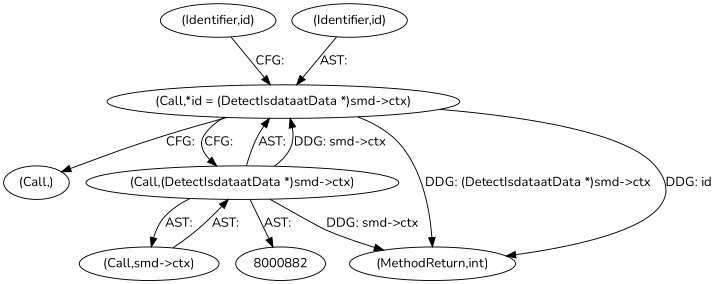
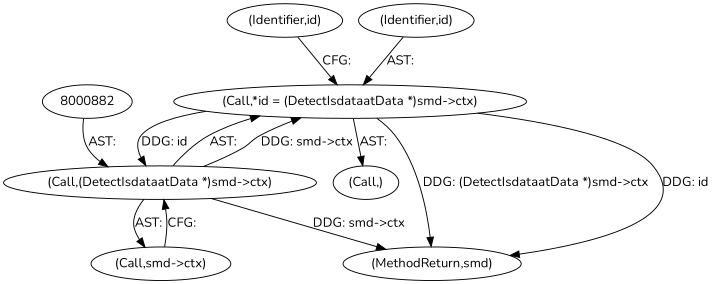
edge "(Call,*id = (DetectIsdataatData *)smd->ctx)" -> "(Call,)": label "CFG: " -> "AST: "
edge "(Call,*id = (DetectIsdataatData *)smd->ctx)" -> "(Call,(DetectIsdataatData *)smd->ctx)": label "CFG: " -> "DDG: id"
edge "(Call,(DetectIsdataatData *)smd->ctx)" -> "8000882": reversed
edge "(Call,smd->ctx)" -> "(Call,(DetectIsdataatData *)smd->ctx)": label "AST: " -> "CFG: "
node "(MethodReturn,int)": label "(MethodReturn,int)" -> "(MethodReturn,smd)"
